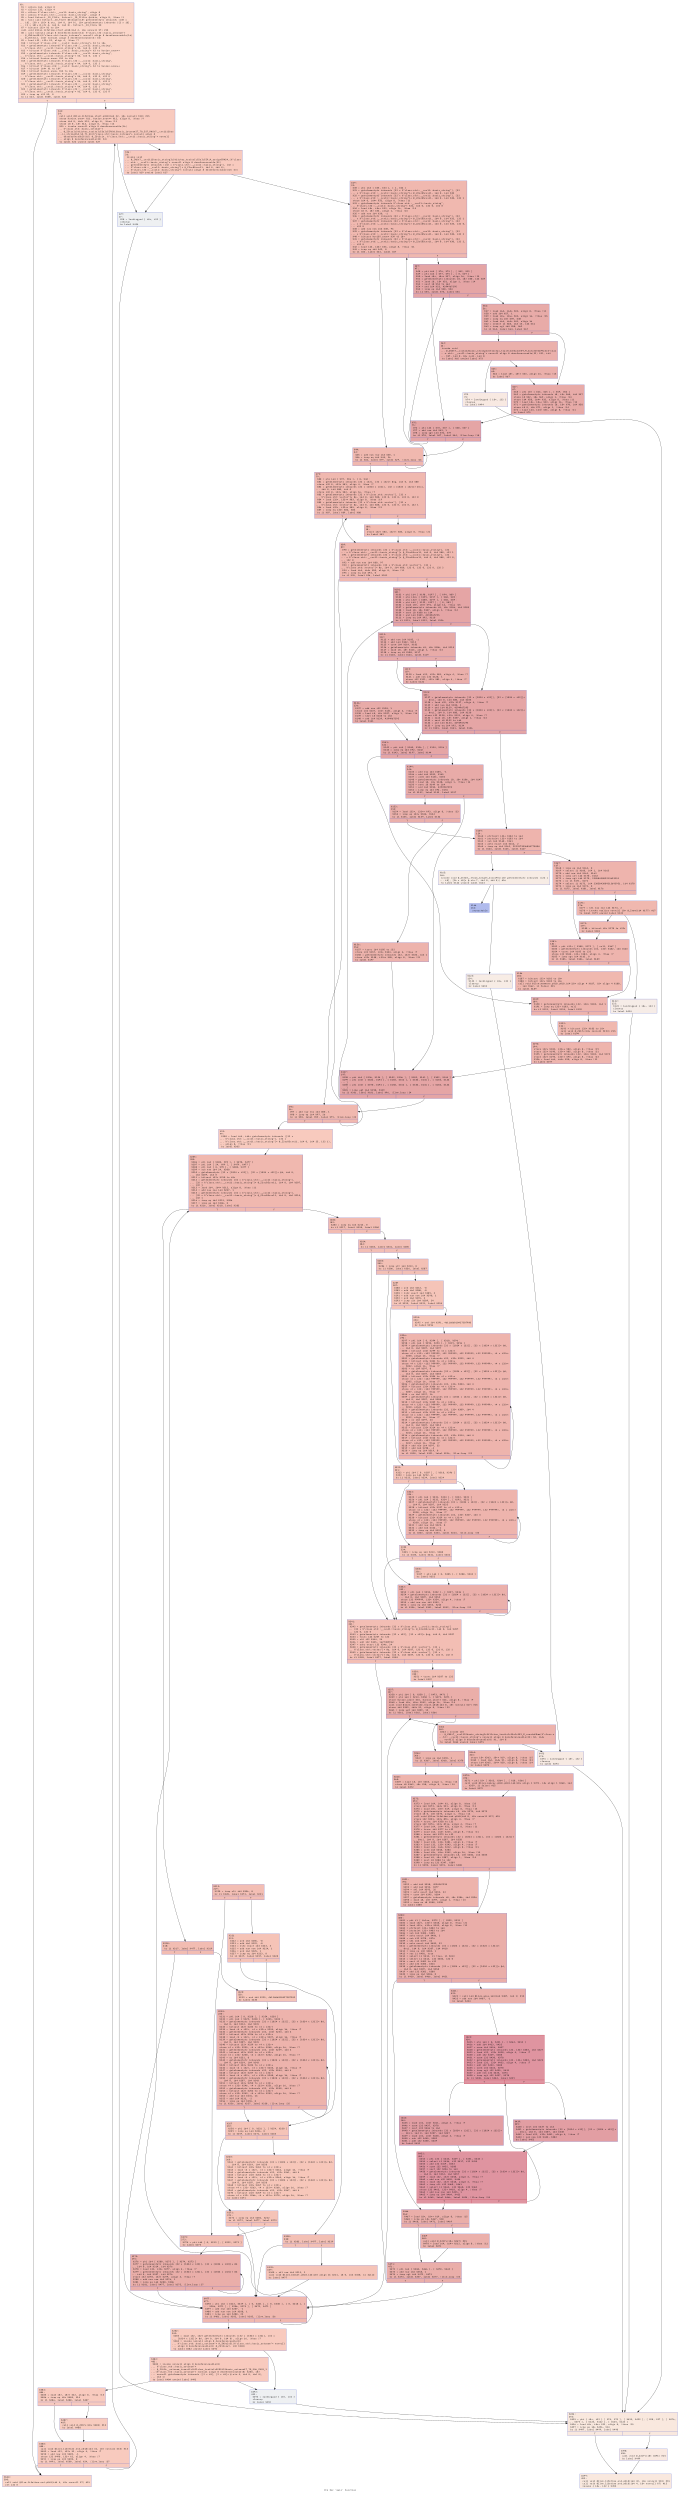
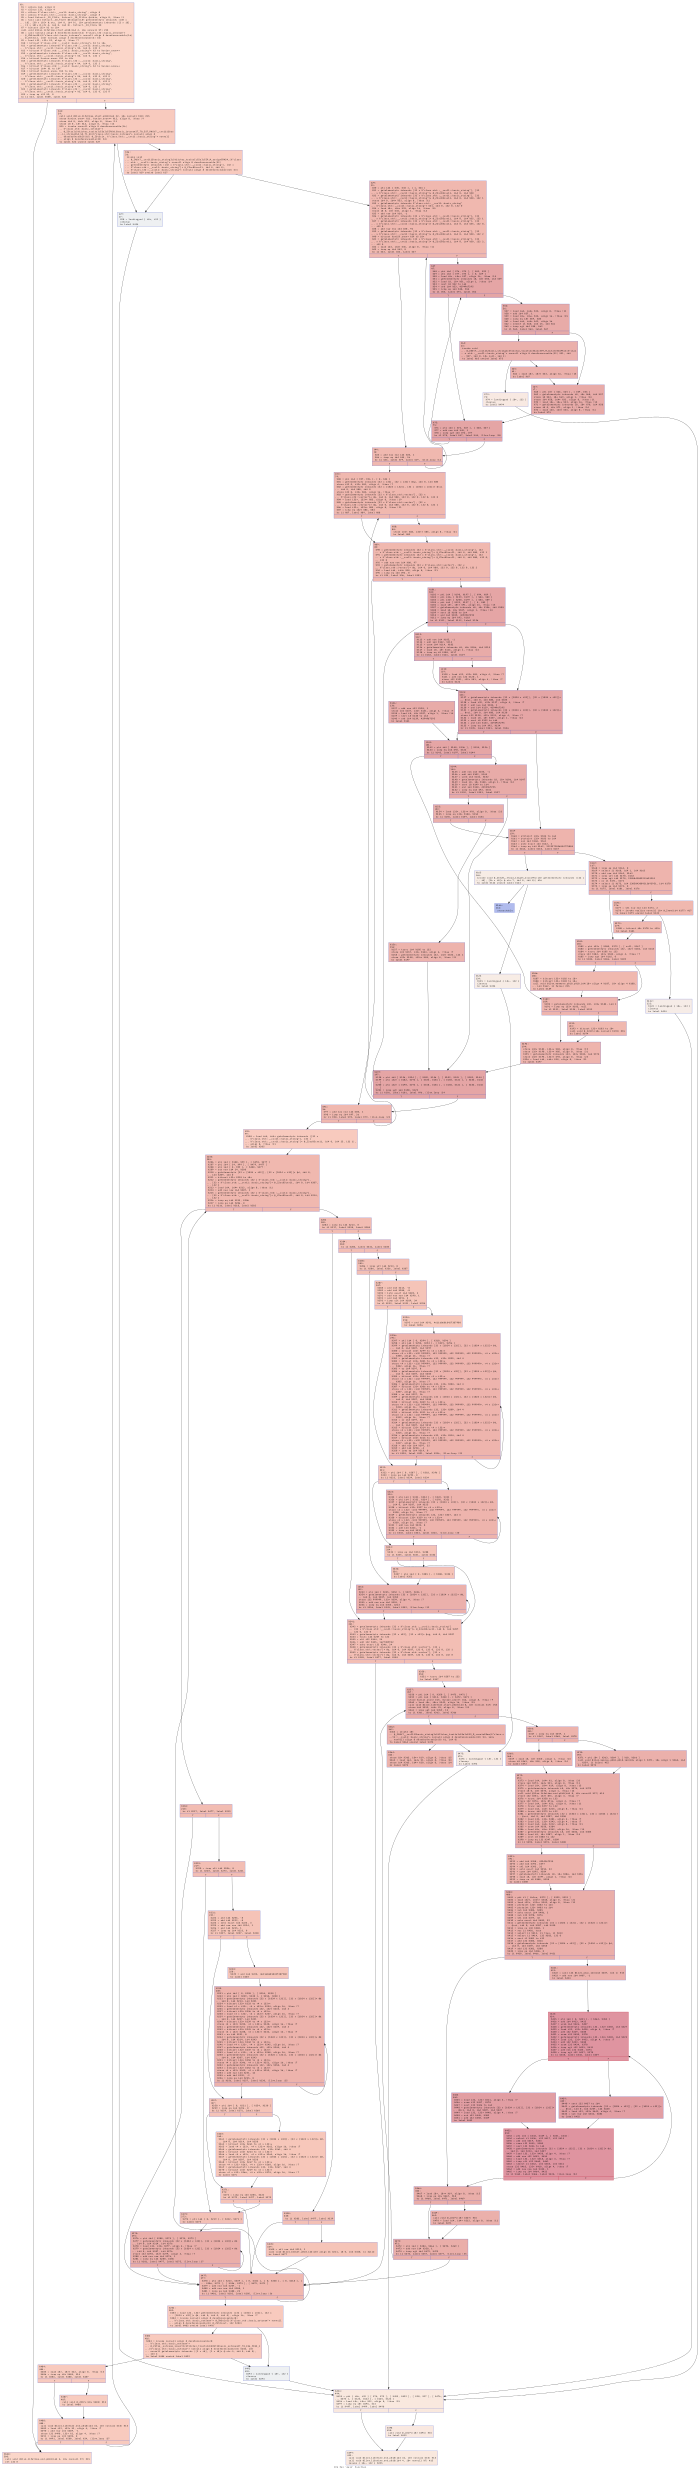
edge "%364:" -> "%370:": removed
edge "%218:" -> "%228:": now "%218:" -> "%219:"
